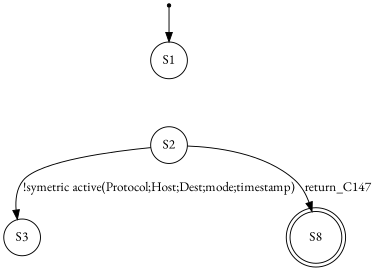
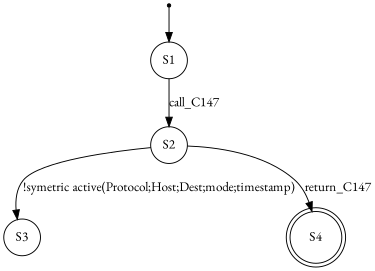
edge "S1" -> "S2": added, label "call_C147"
node "S8": label "S8" -> "S4"
